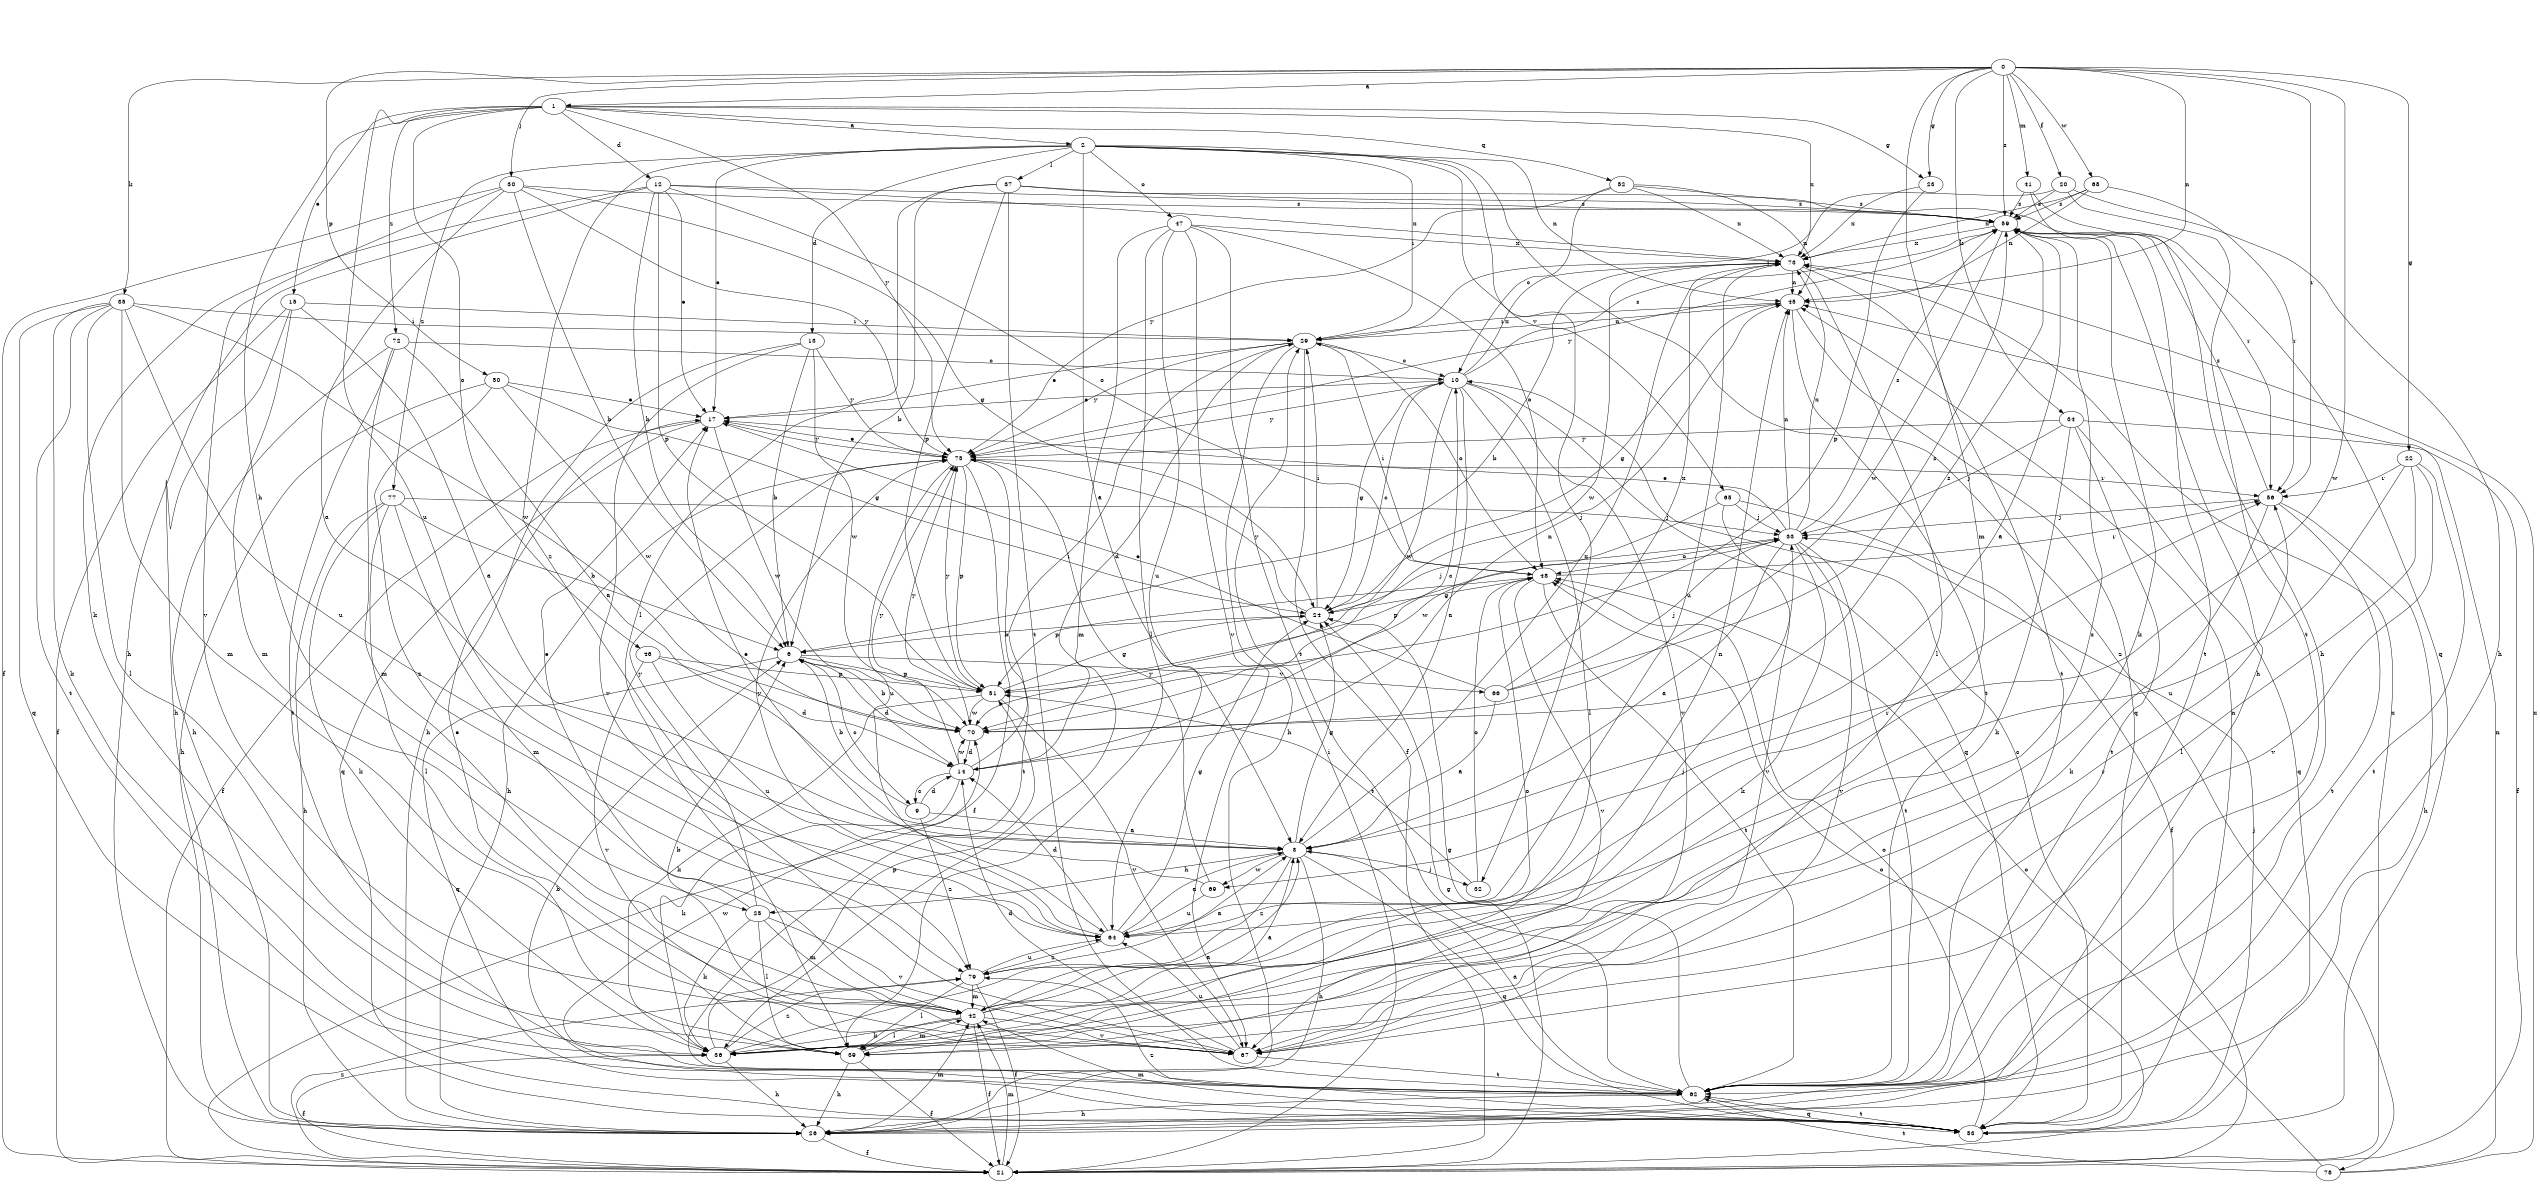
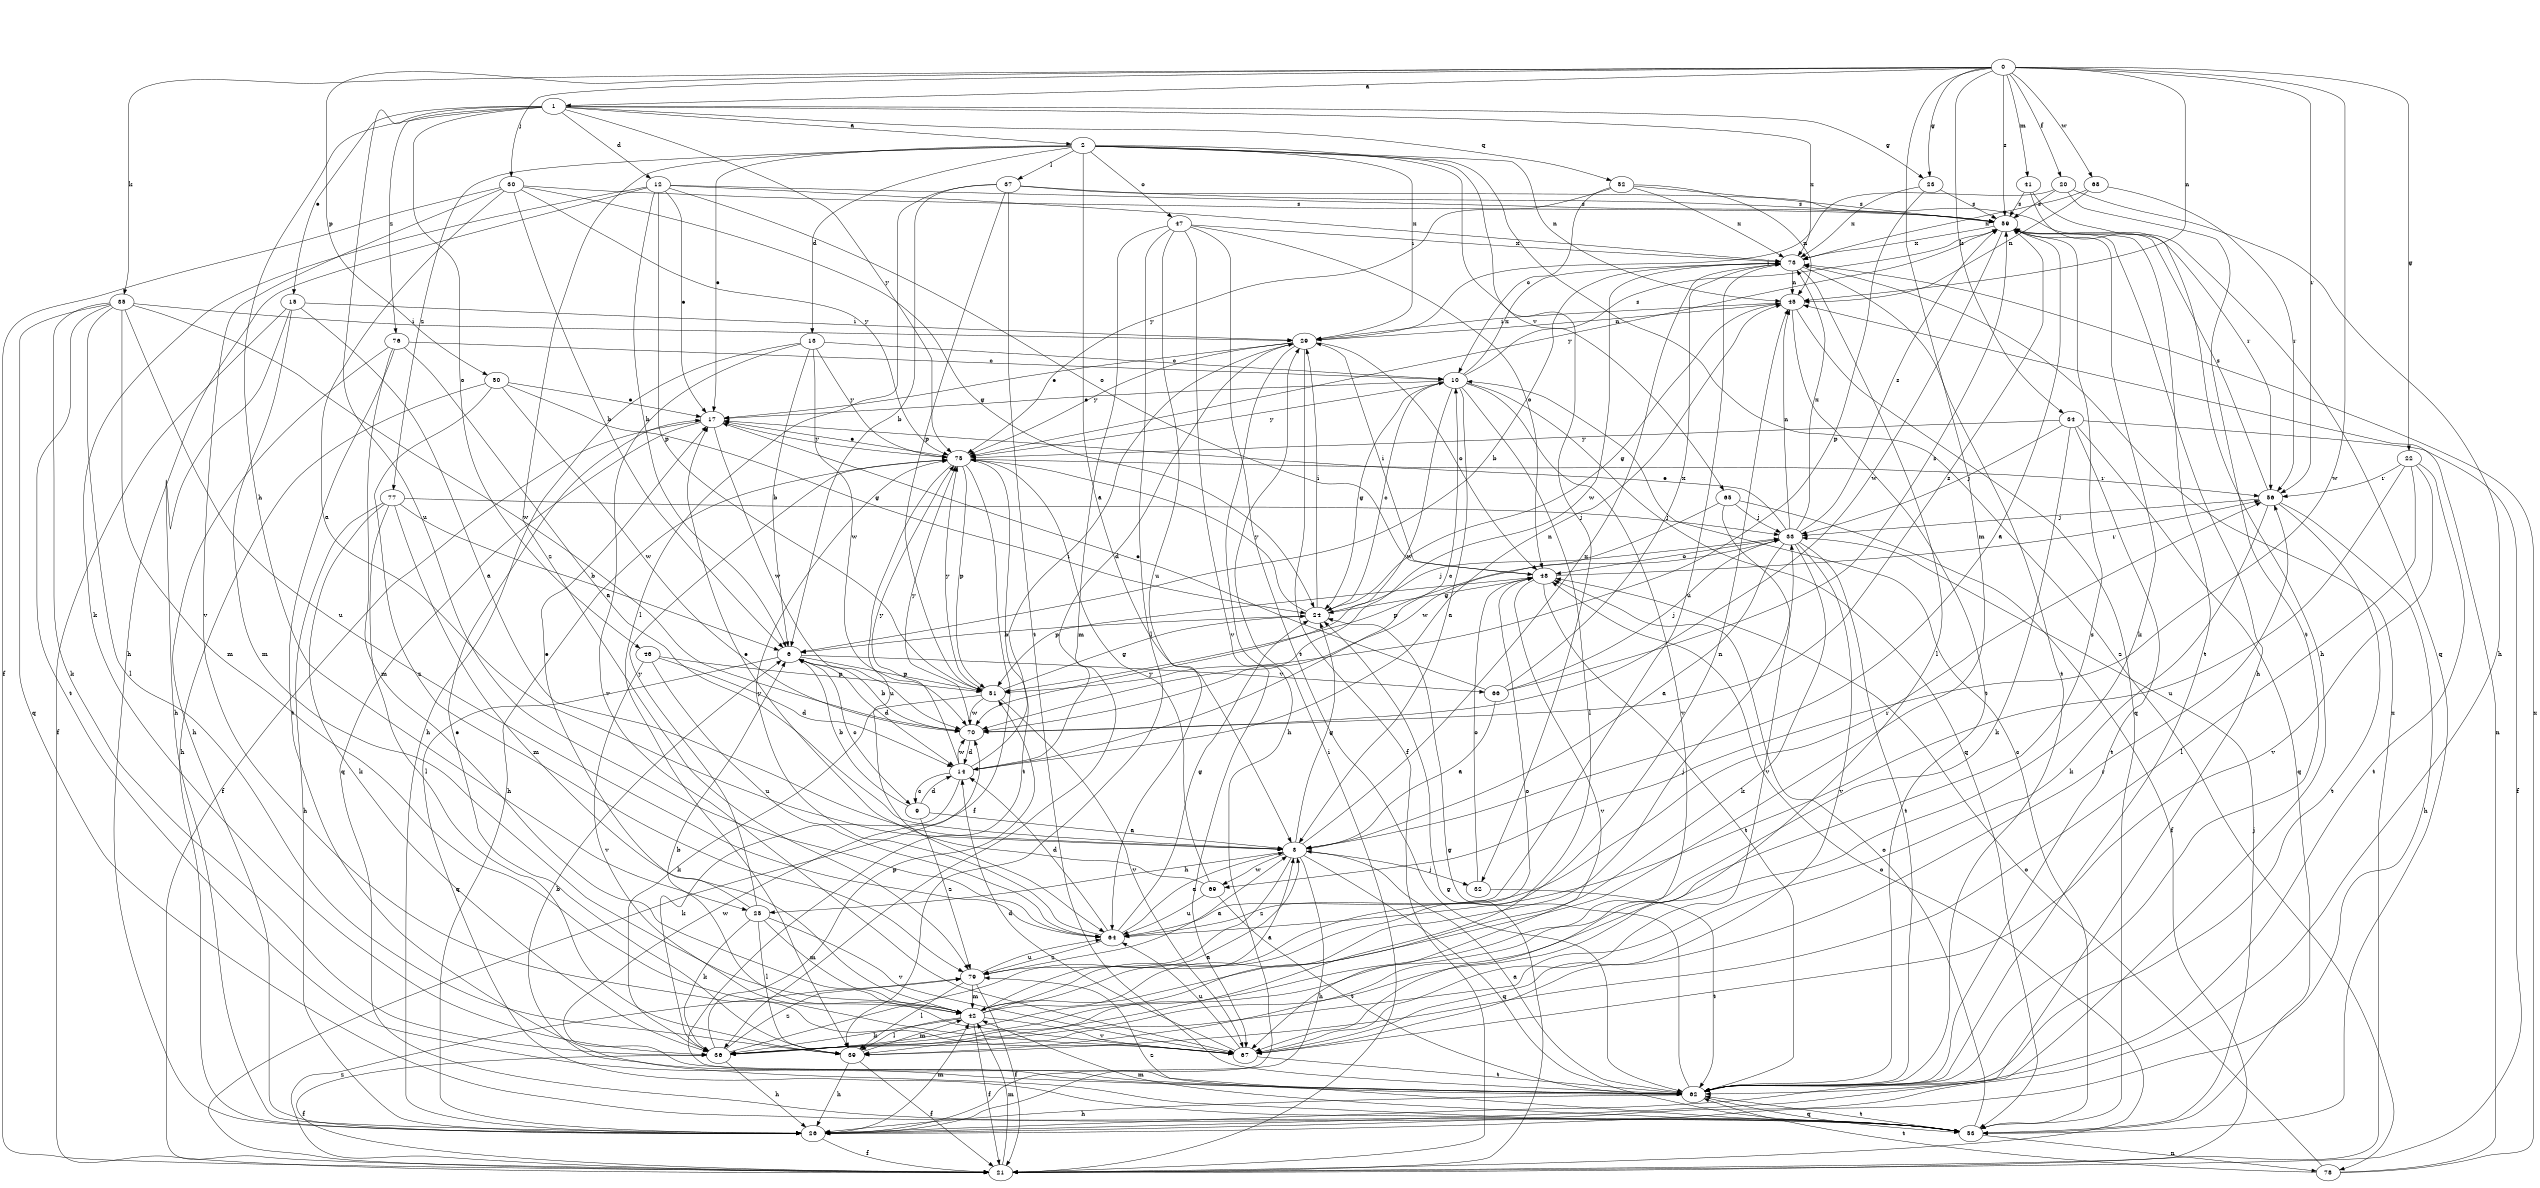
edge "68" -> "59": now "23" -> "59"
node "72": label "72" -> "76"
edge "29" -> "10": now "13" -> "10"
edge "53" -> "45": now "53" -> "78"
edge "32" -> "51": now "32" -> "62"
edge "69" -> "62": added, label "t"
